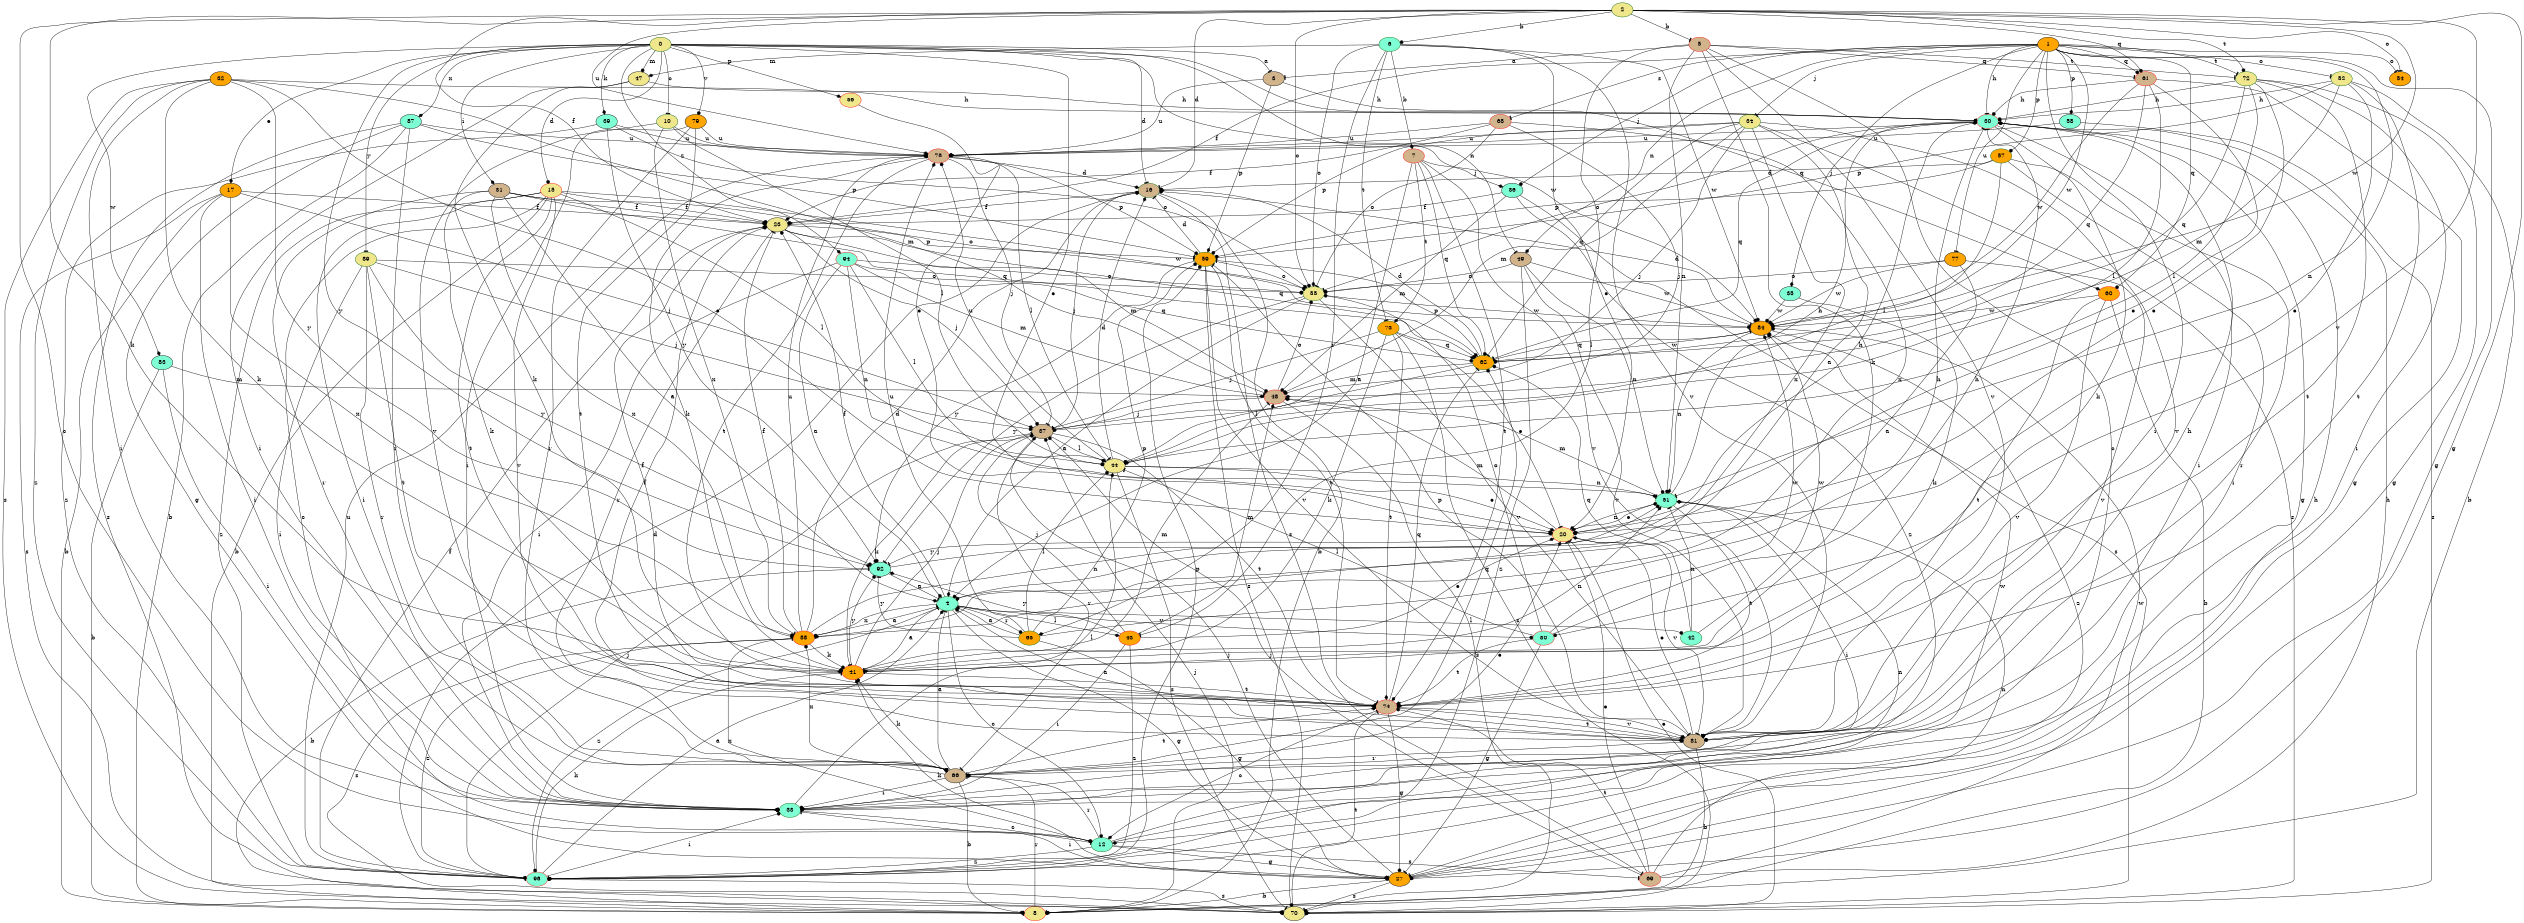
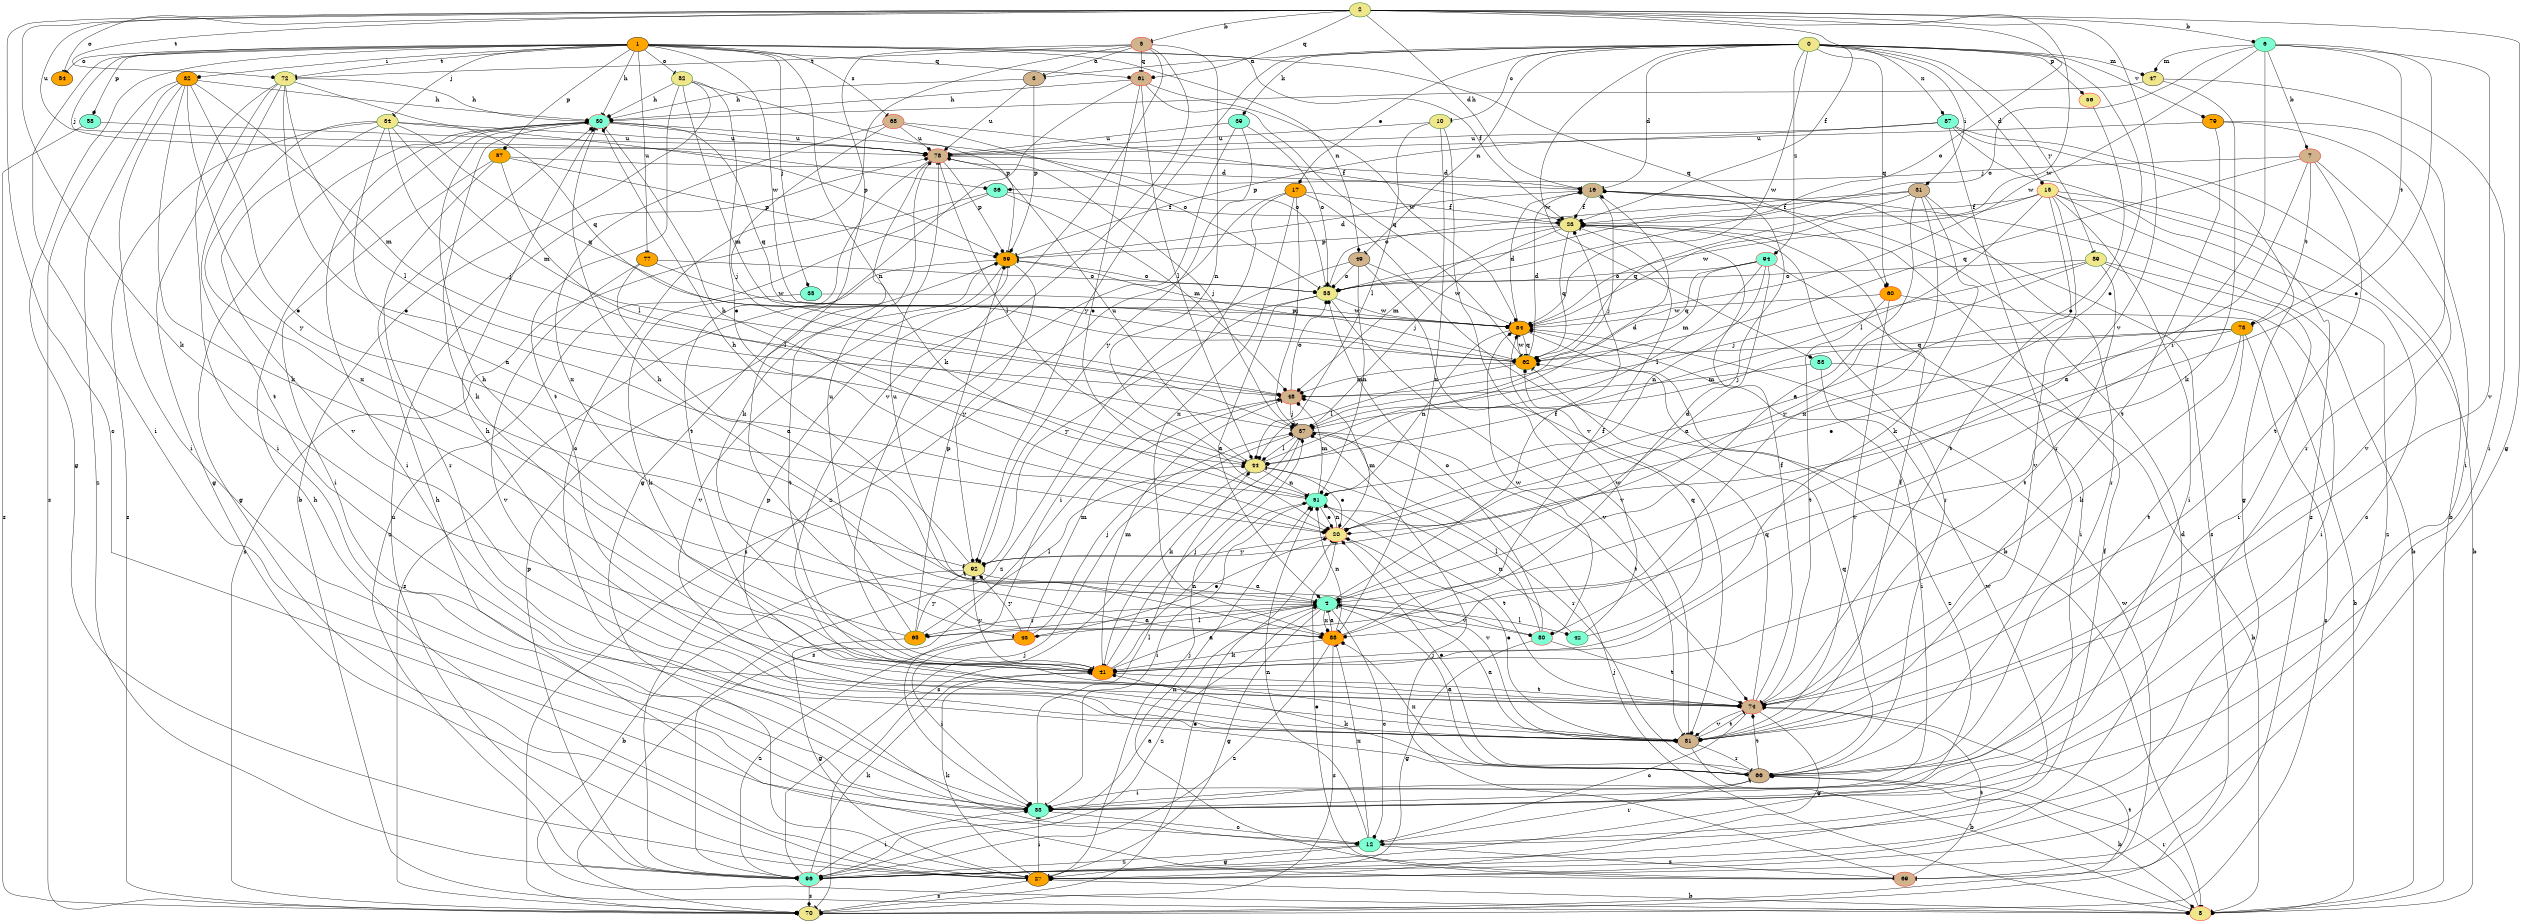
edge "1" -> "32": added, label "i"
node "92": fillcolor aquamarine -> khaki
